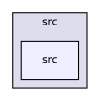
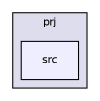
cluster "src": label "src" -> "prj"
